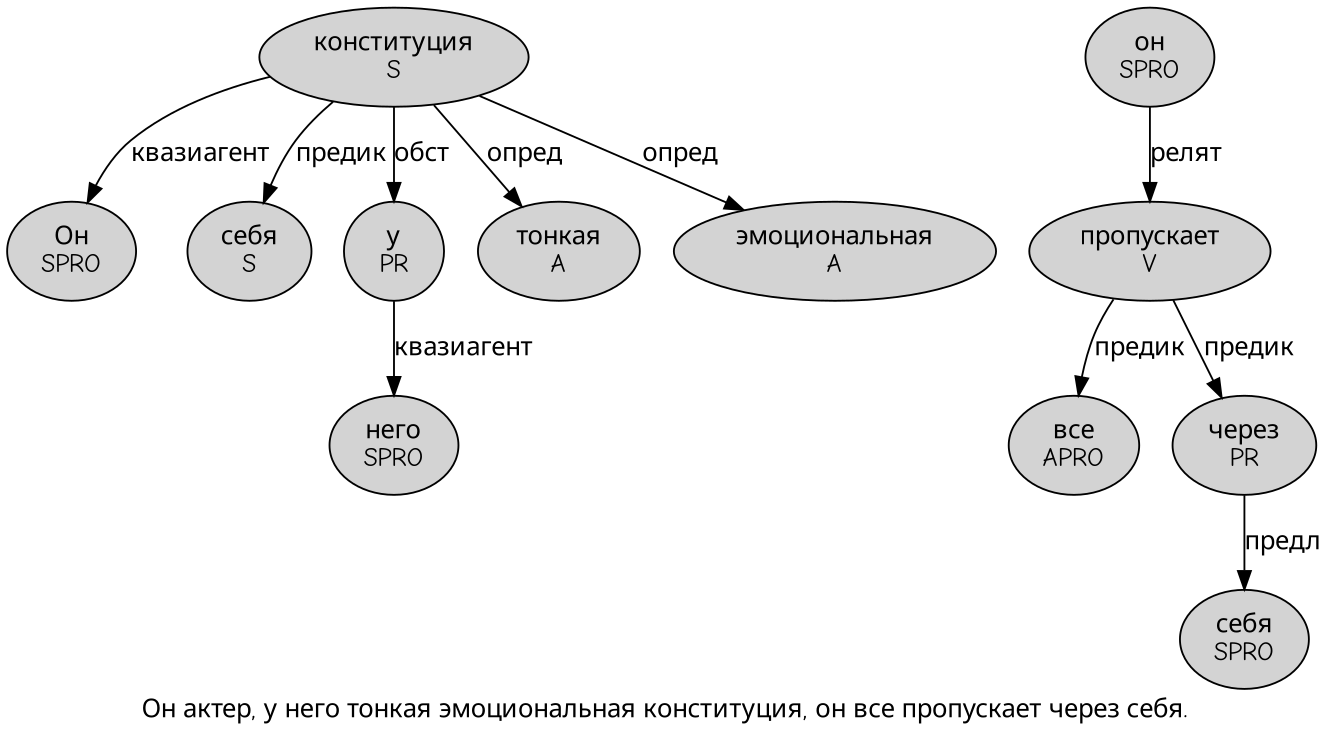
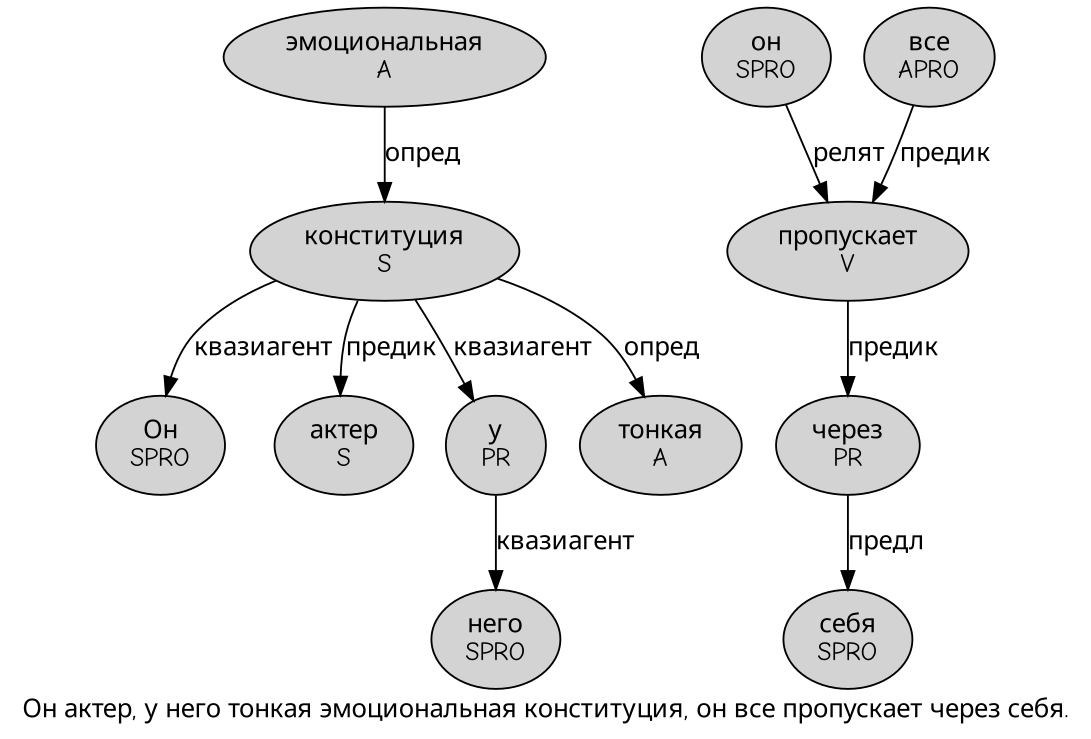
edge "конституция S" -> "эмоциональная A": reversed
edge "конституция S" -> "у PR": label "обст" -> "квазиагент"
node "себя S": label "себя S" -> "актер S"
edge "пропускает V" -> "все APRO": reversed
